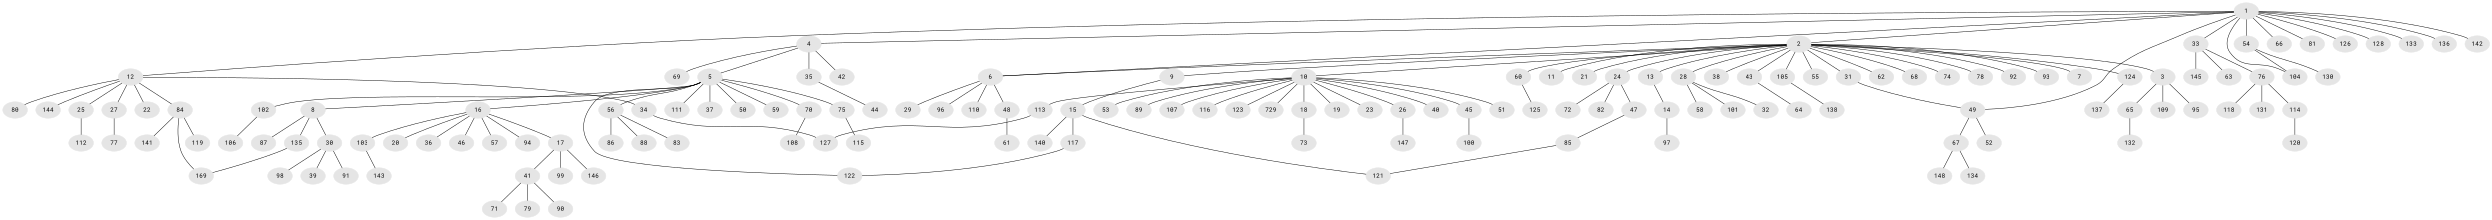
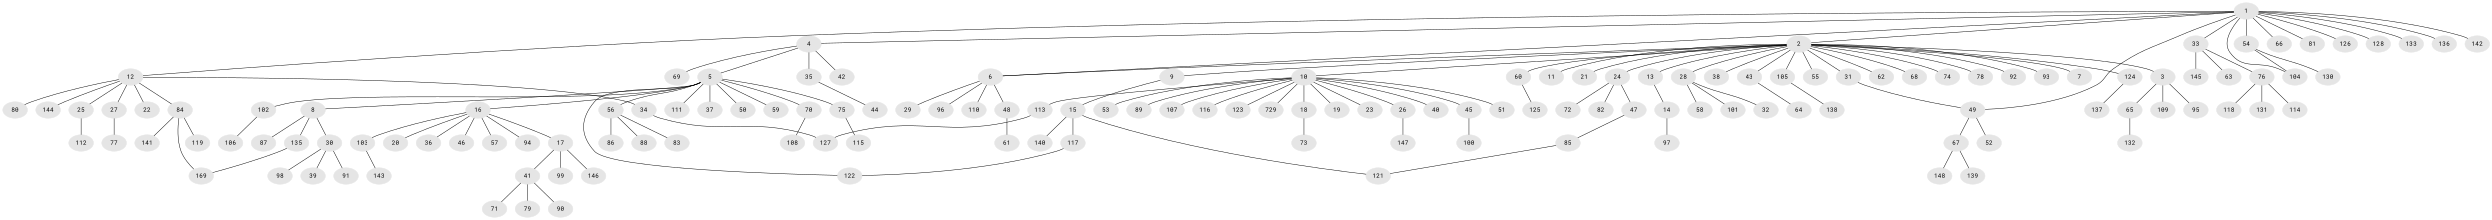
node "120": removed
node "134": label "134" -> "139"
